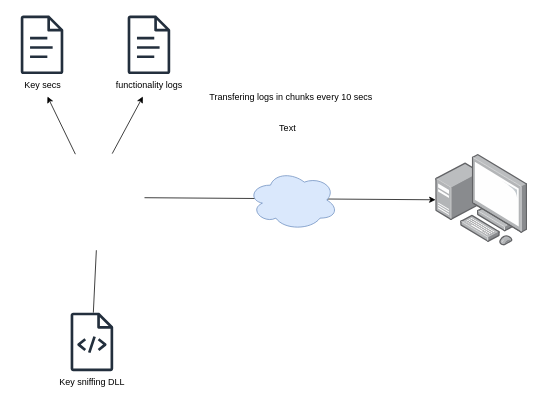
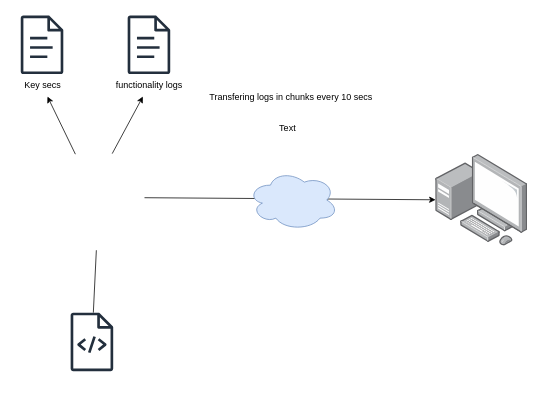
node "Key sniffing DLL": removed
